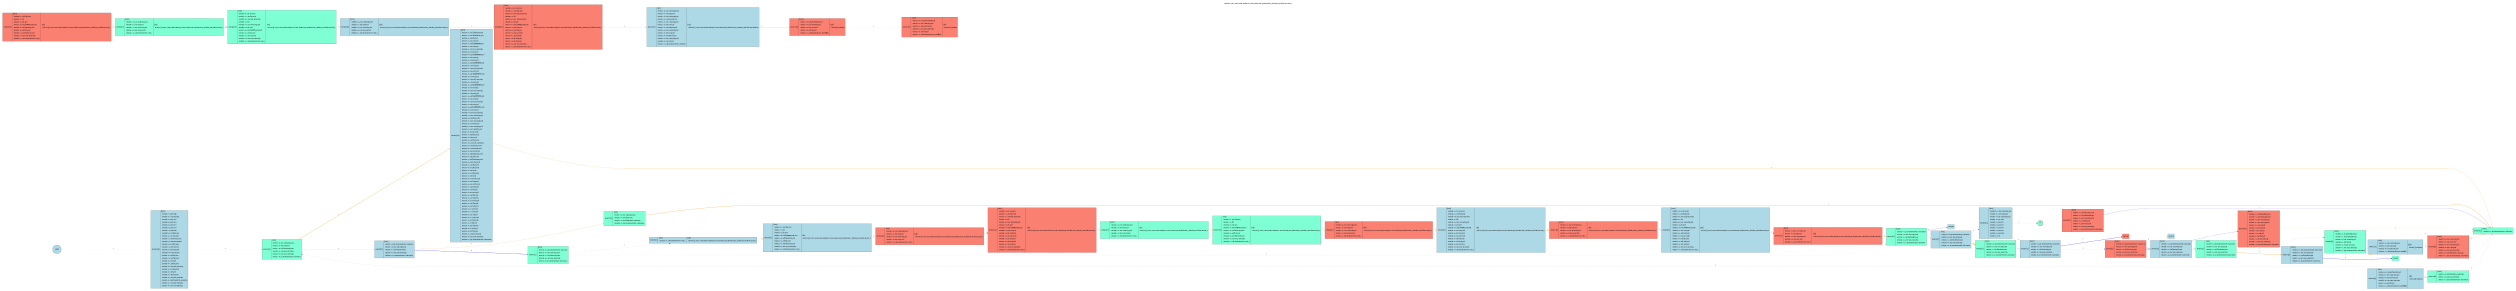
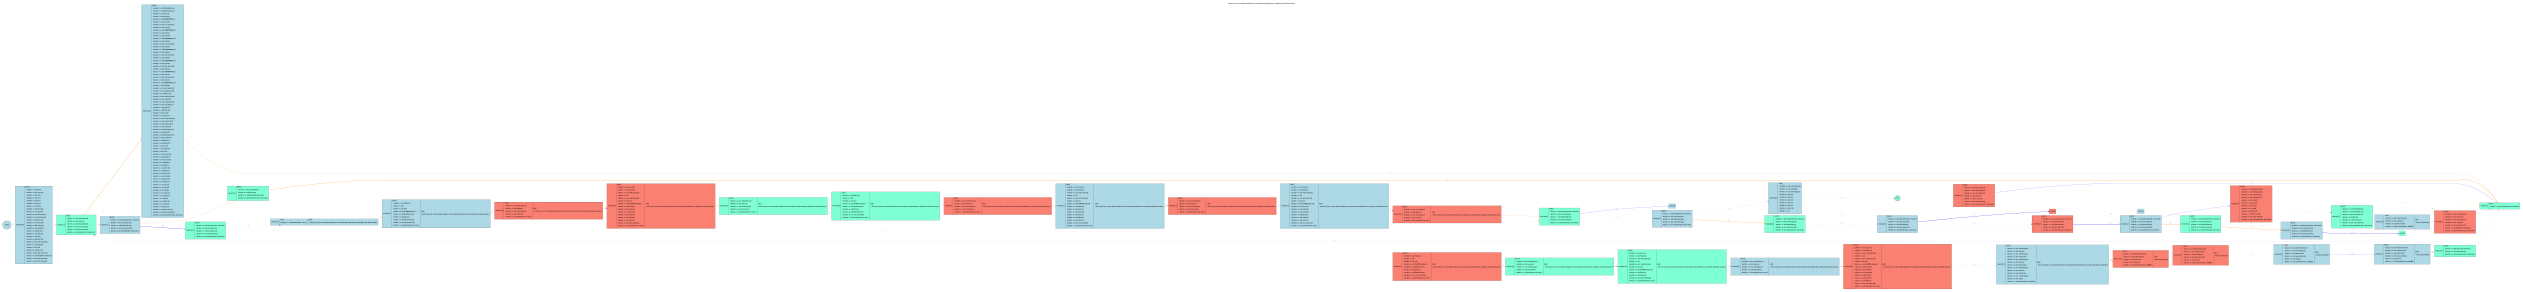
node "0x402c8a [31]": added
